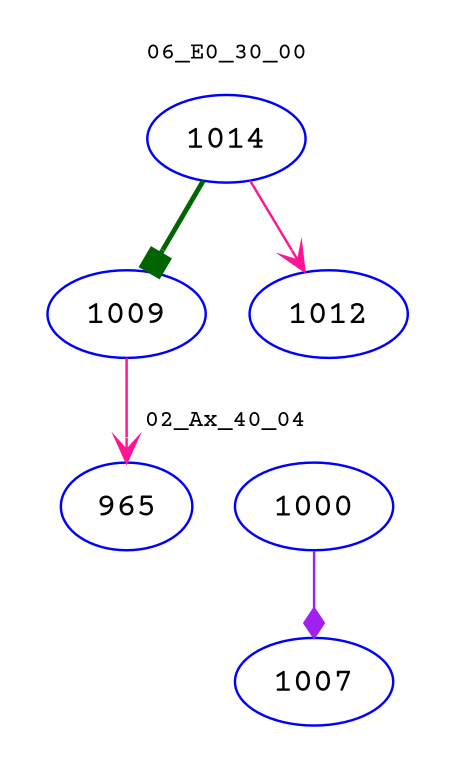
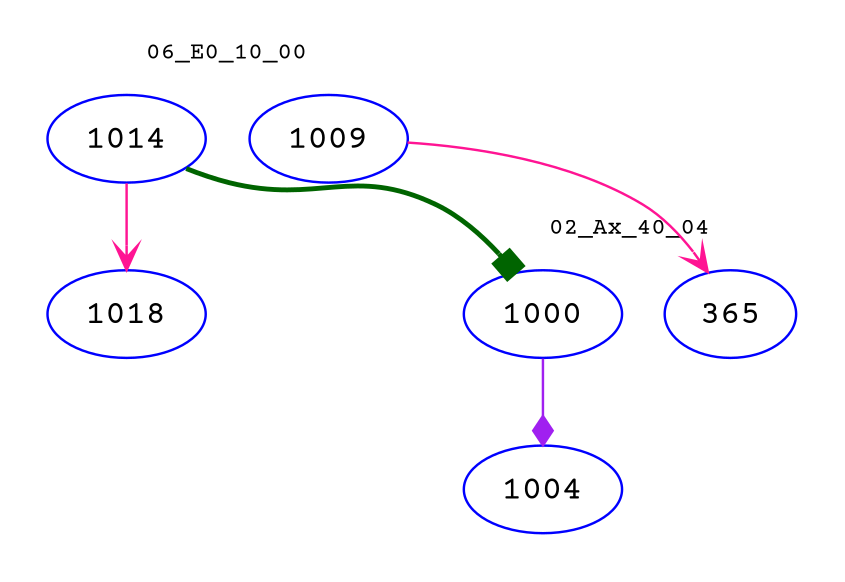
cluster "06_E0_30_00": label "06_E0_30_00" -> "06_E0_10_00"
edge "1014" -> "1009": now "1014" -> "1000"
node "1012": label "1012" -> "1018"
node "965": label "965" -> "365"
node "1007": label "1007" -> "1004"
